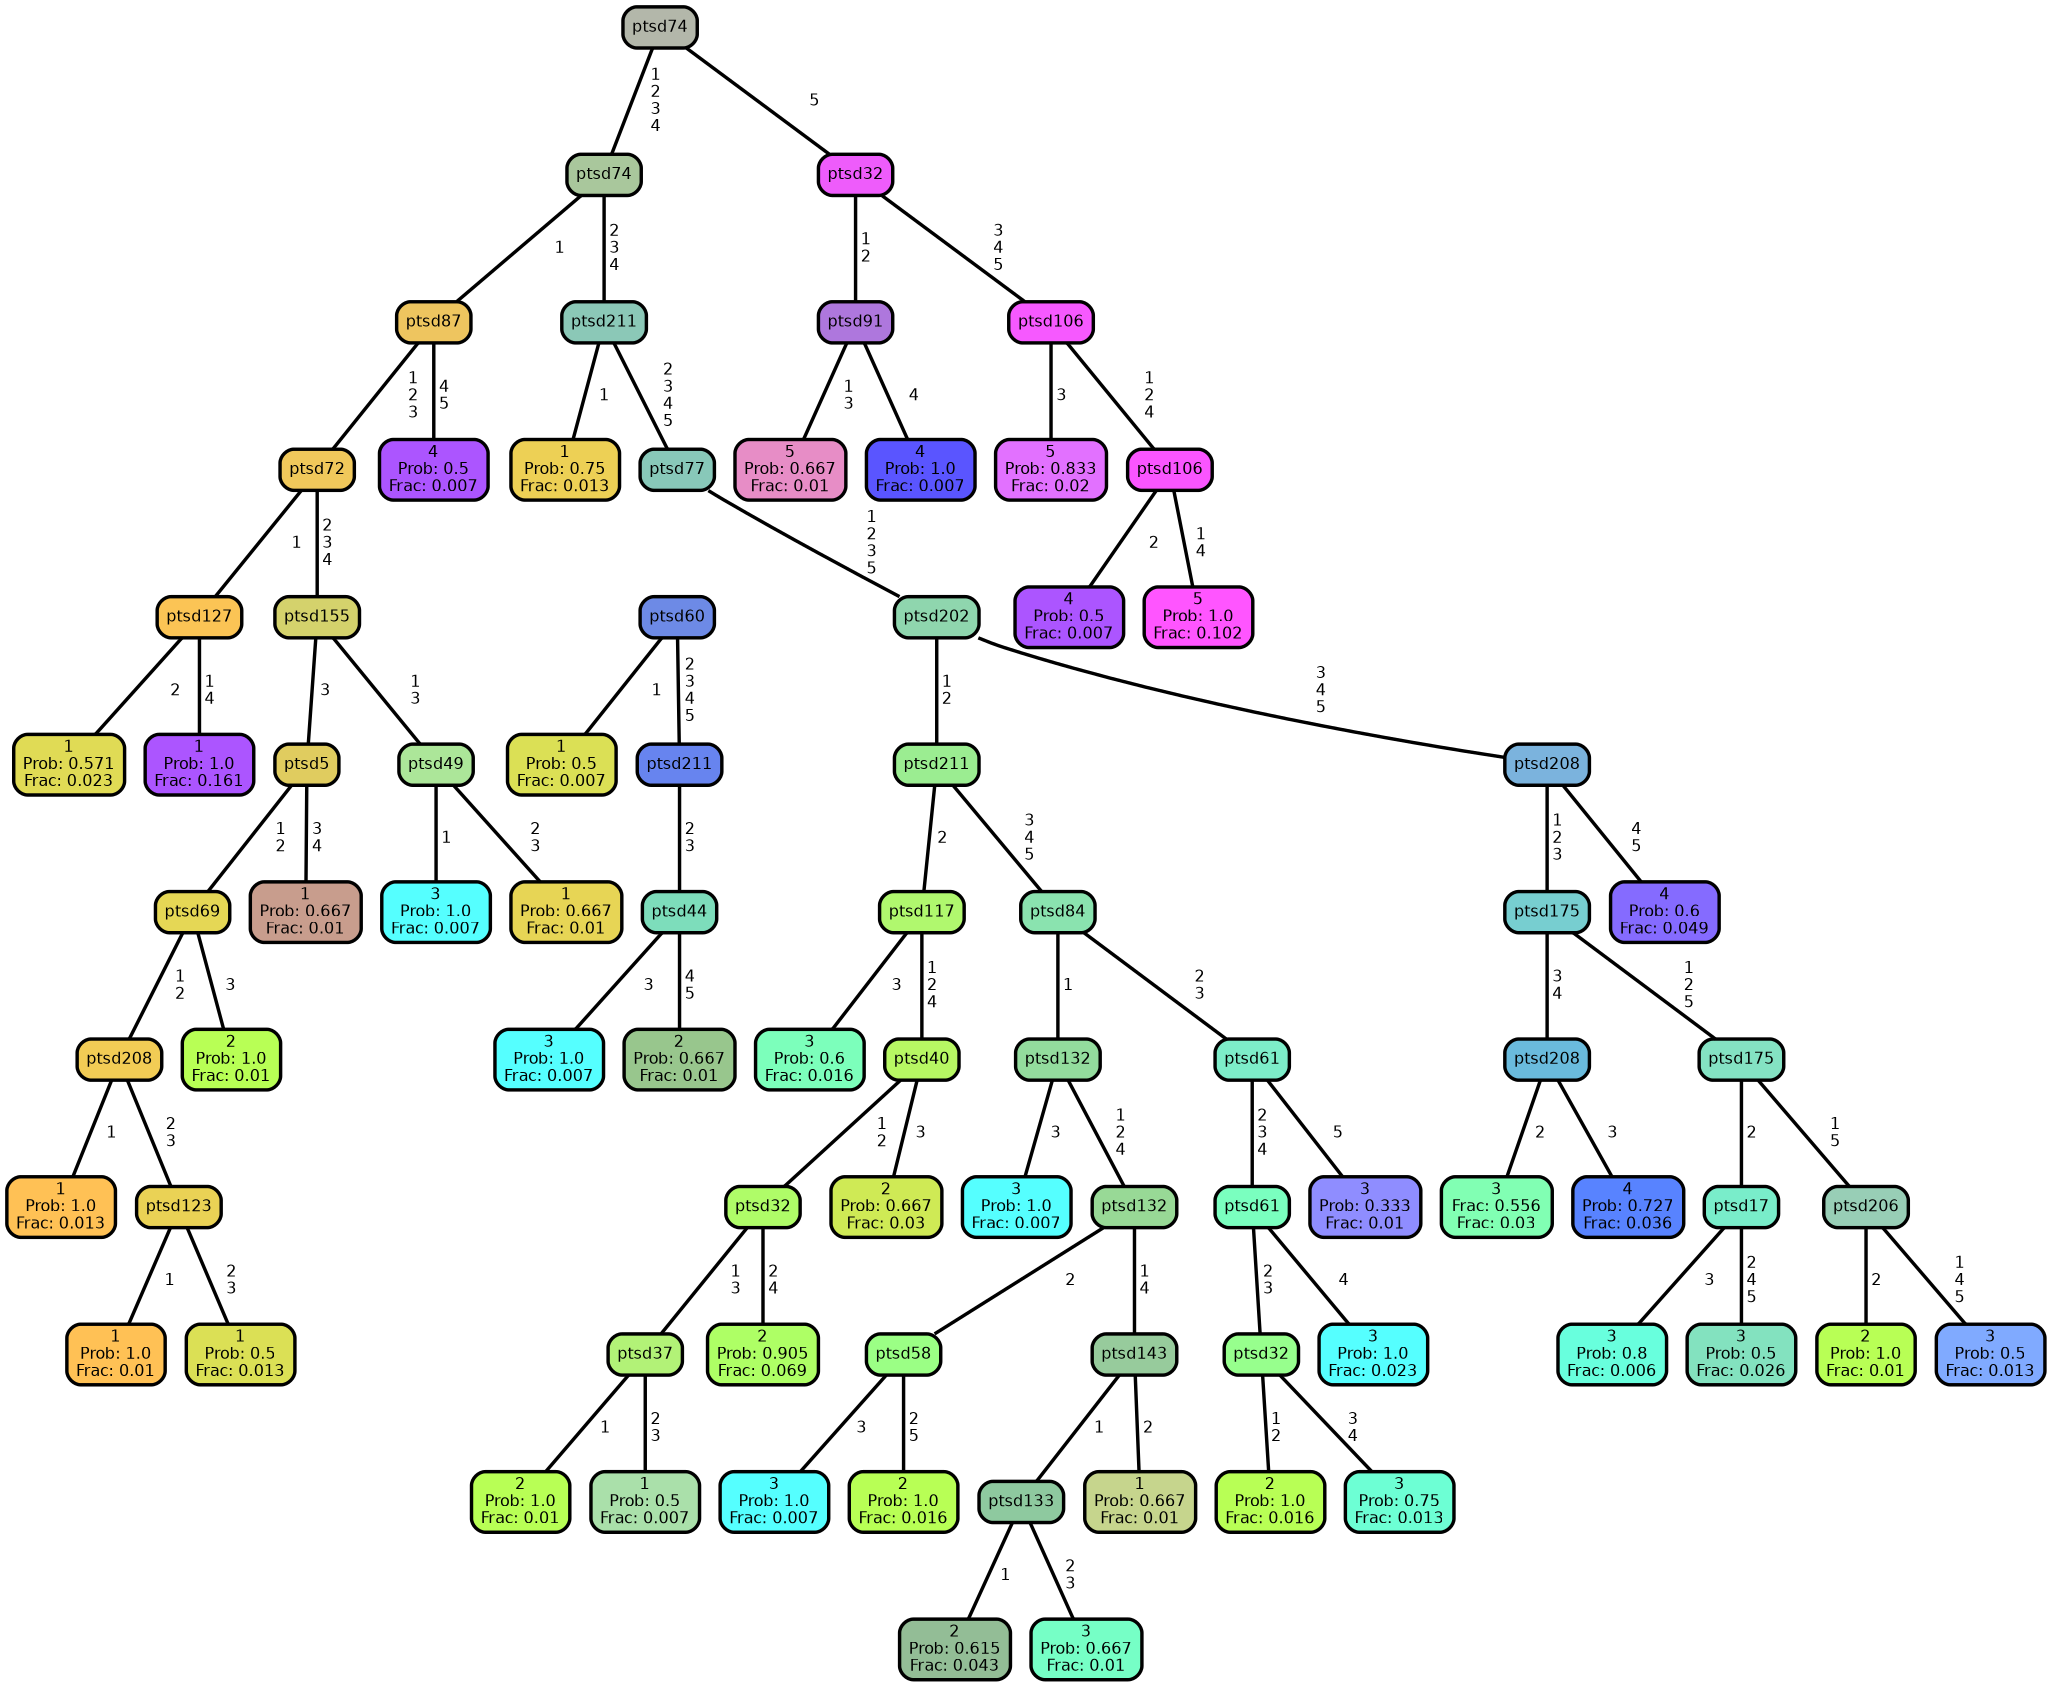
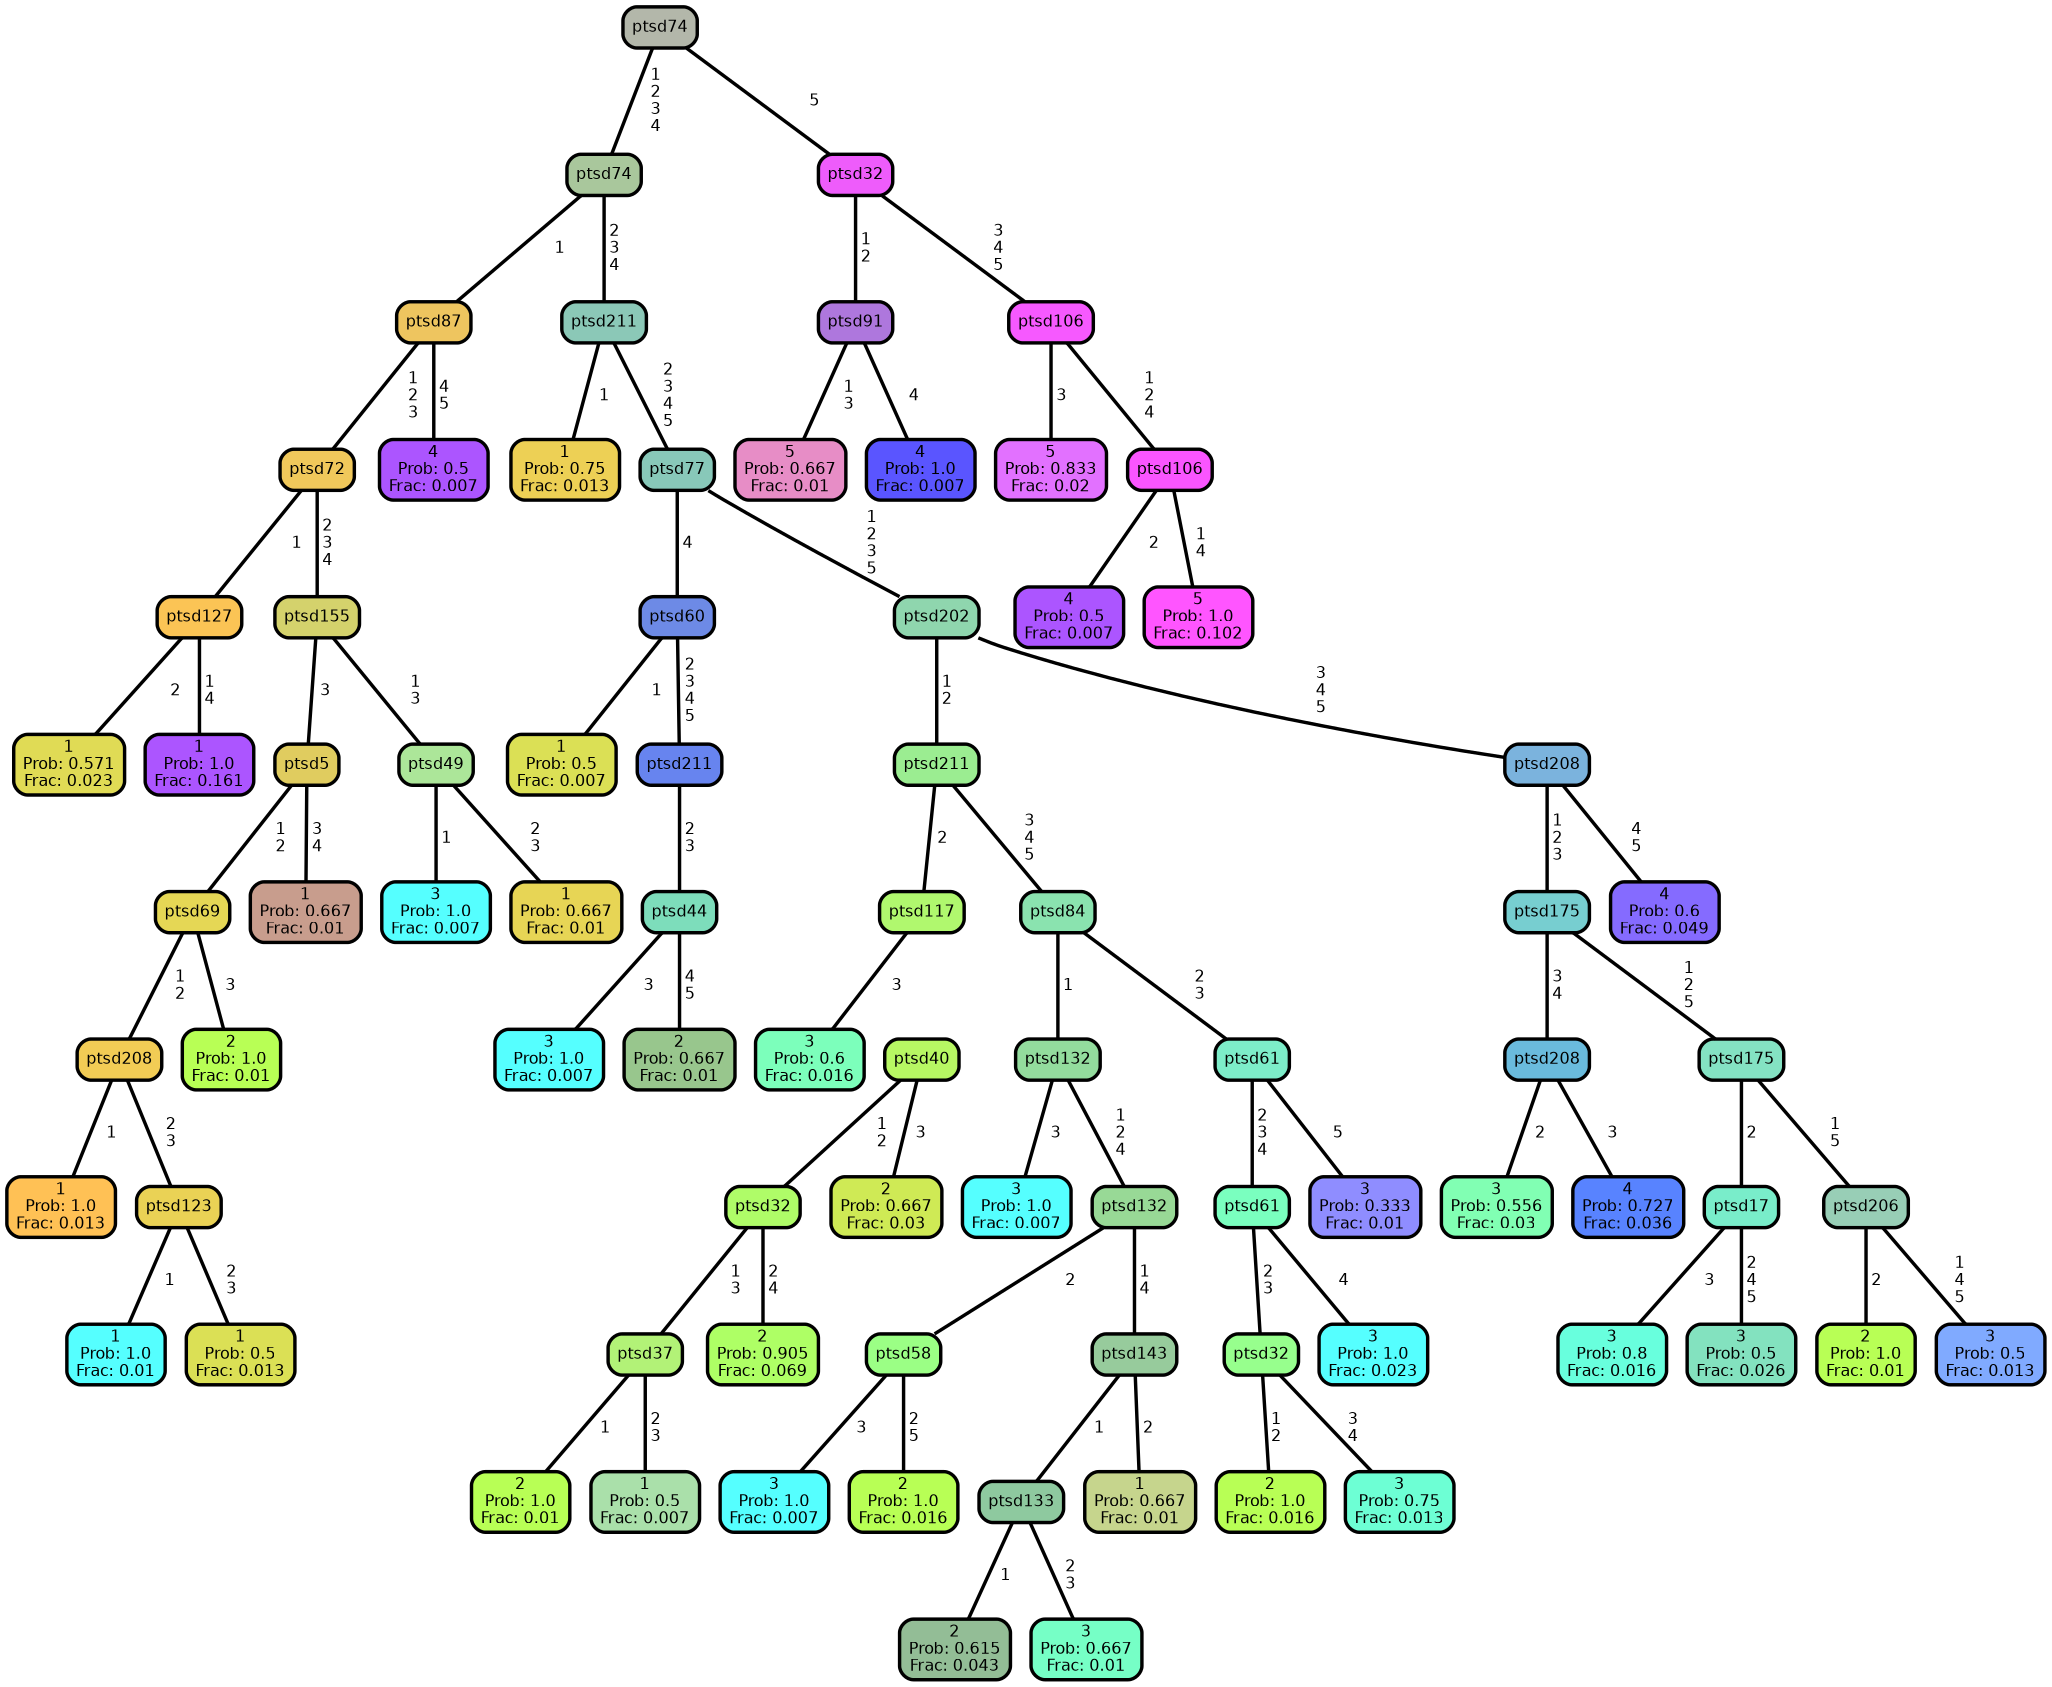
edge "ptsd77" -- "ptsd60": added, label "4"
edge "ptsd117" -- "ptsd40": removed, label "1 2 4"
node "3 Frac: 0.556 Frac: 0.03": label "3 Frac: 0.556 Frac: 0.03" -> "3 Prob: 0.556 Frac: 0.03"
node "1 Prob: 1.0 Frac: 0.01": fillcolor #ffc155 -> #55ffff
node "3 Prob: 0.8 Frac: 0.006": label "3 Prob: 0.8 Frac: 0.006" -> "3 Prob: 0.8 Frac: 0.016"
